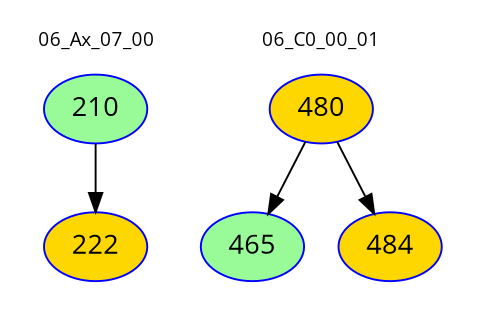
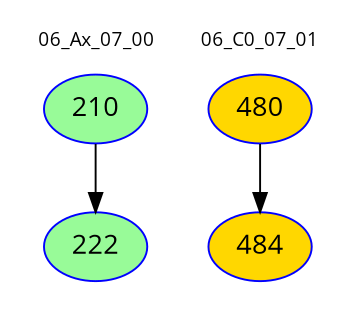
cluster "06_C0_00_01": label "06_C0_00_01" -> "06_C0_07_01"
node "222": fillcolor gold -> palegreen
node "465": removed
